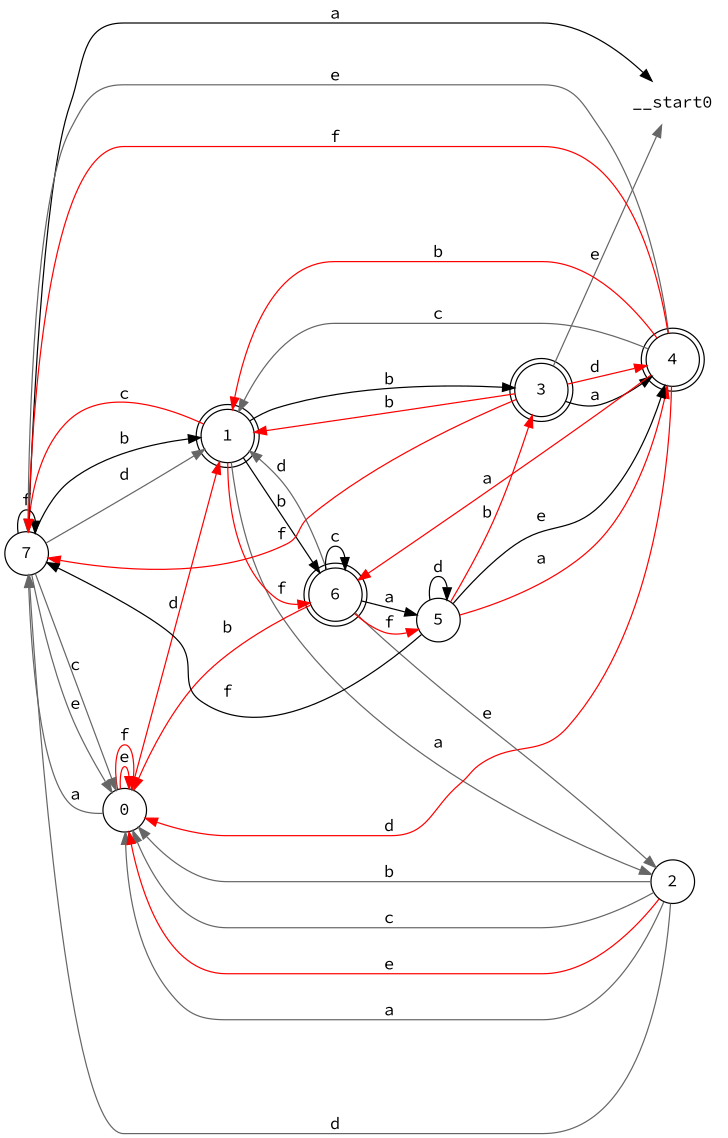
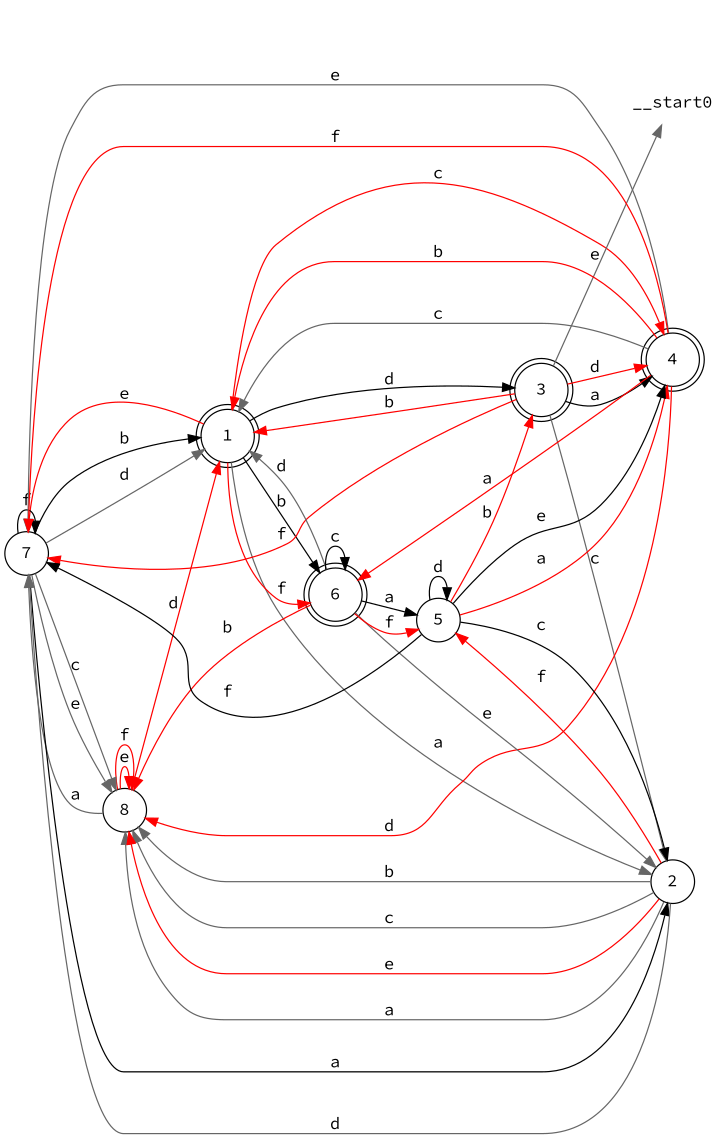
edge "7" -> "__start0": now "7" -> "2"
edge "1" -> "4": added, label "c"
edge "1" -> "3": label "b" -> "d"
edge "1" -> "7": label "c" -> "e"
edge "3" -> "2": added, label "c"
edge "5" -> "2": added, label "c"
edge "2" -> "5": added, label "f"
node "0": label "0" -> "8"
